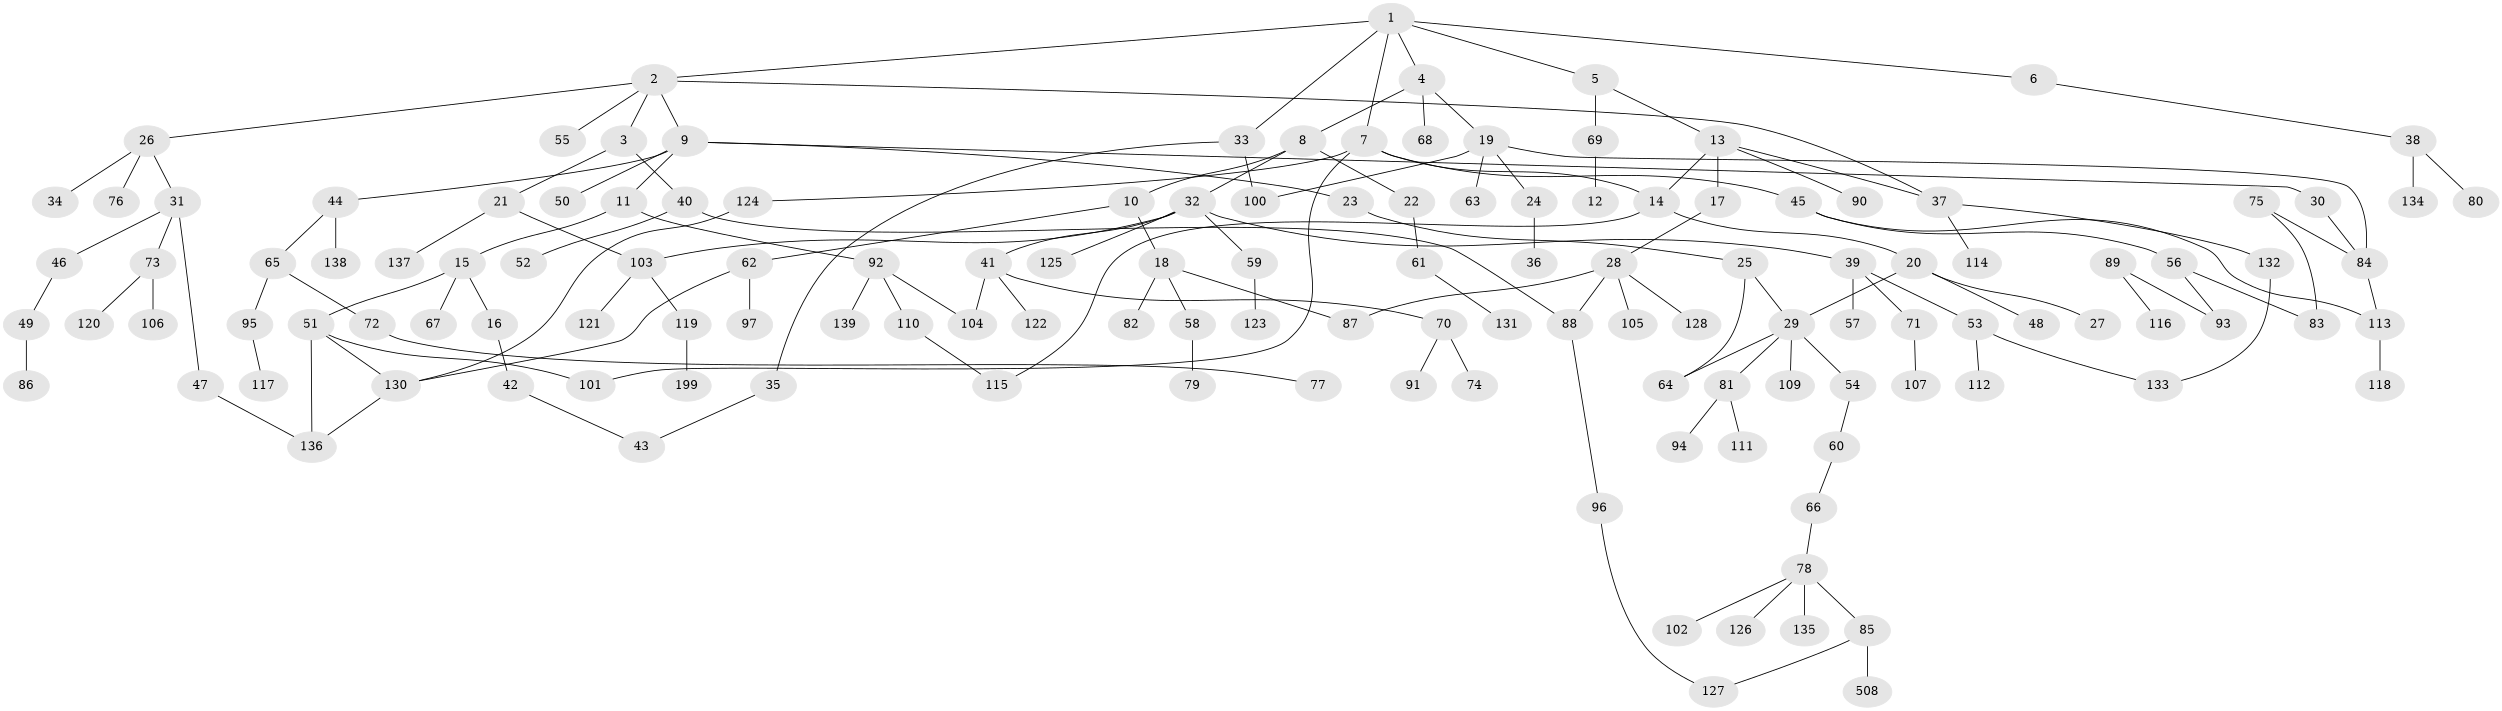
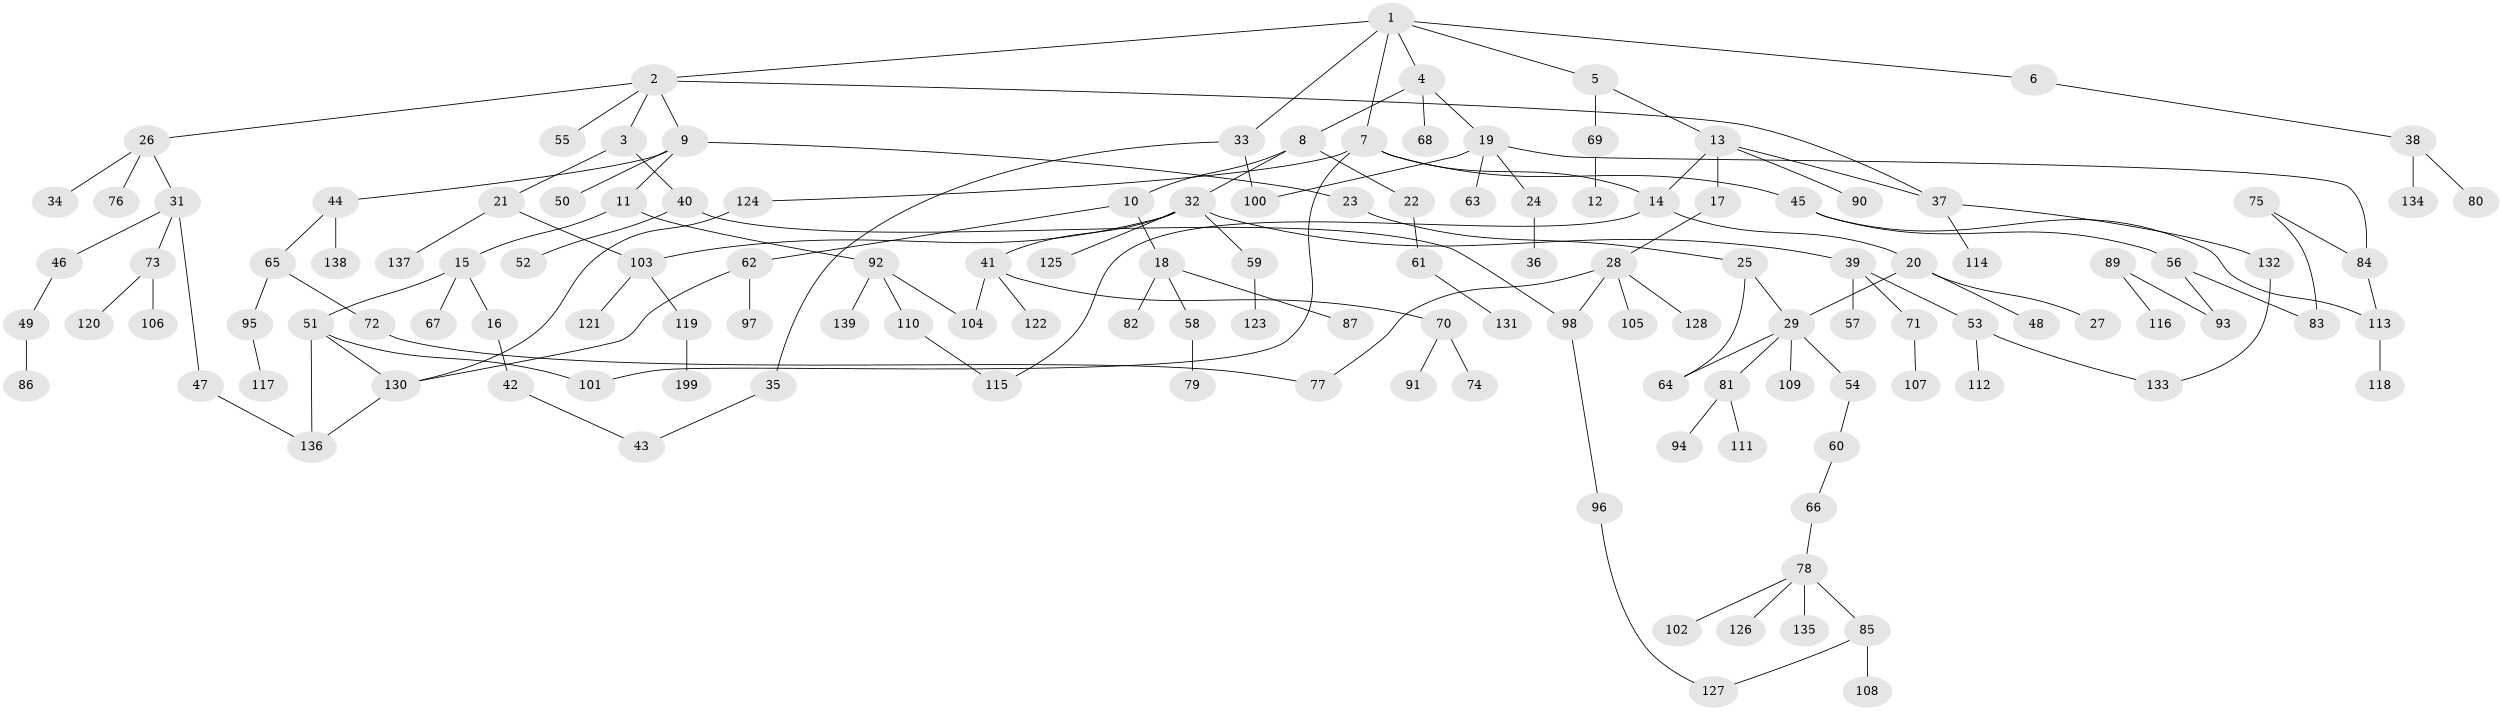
node "30": removed
edge "28" -- "87": now "28" -- "77"
node "88": label "88" -> "98"
node "508": label "508" -> "108"
